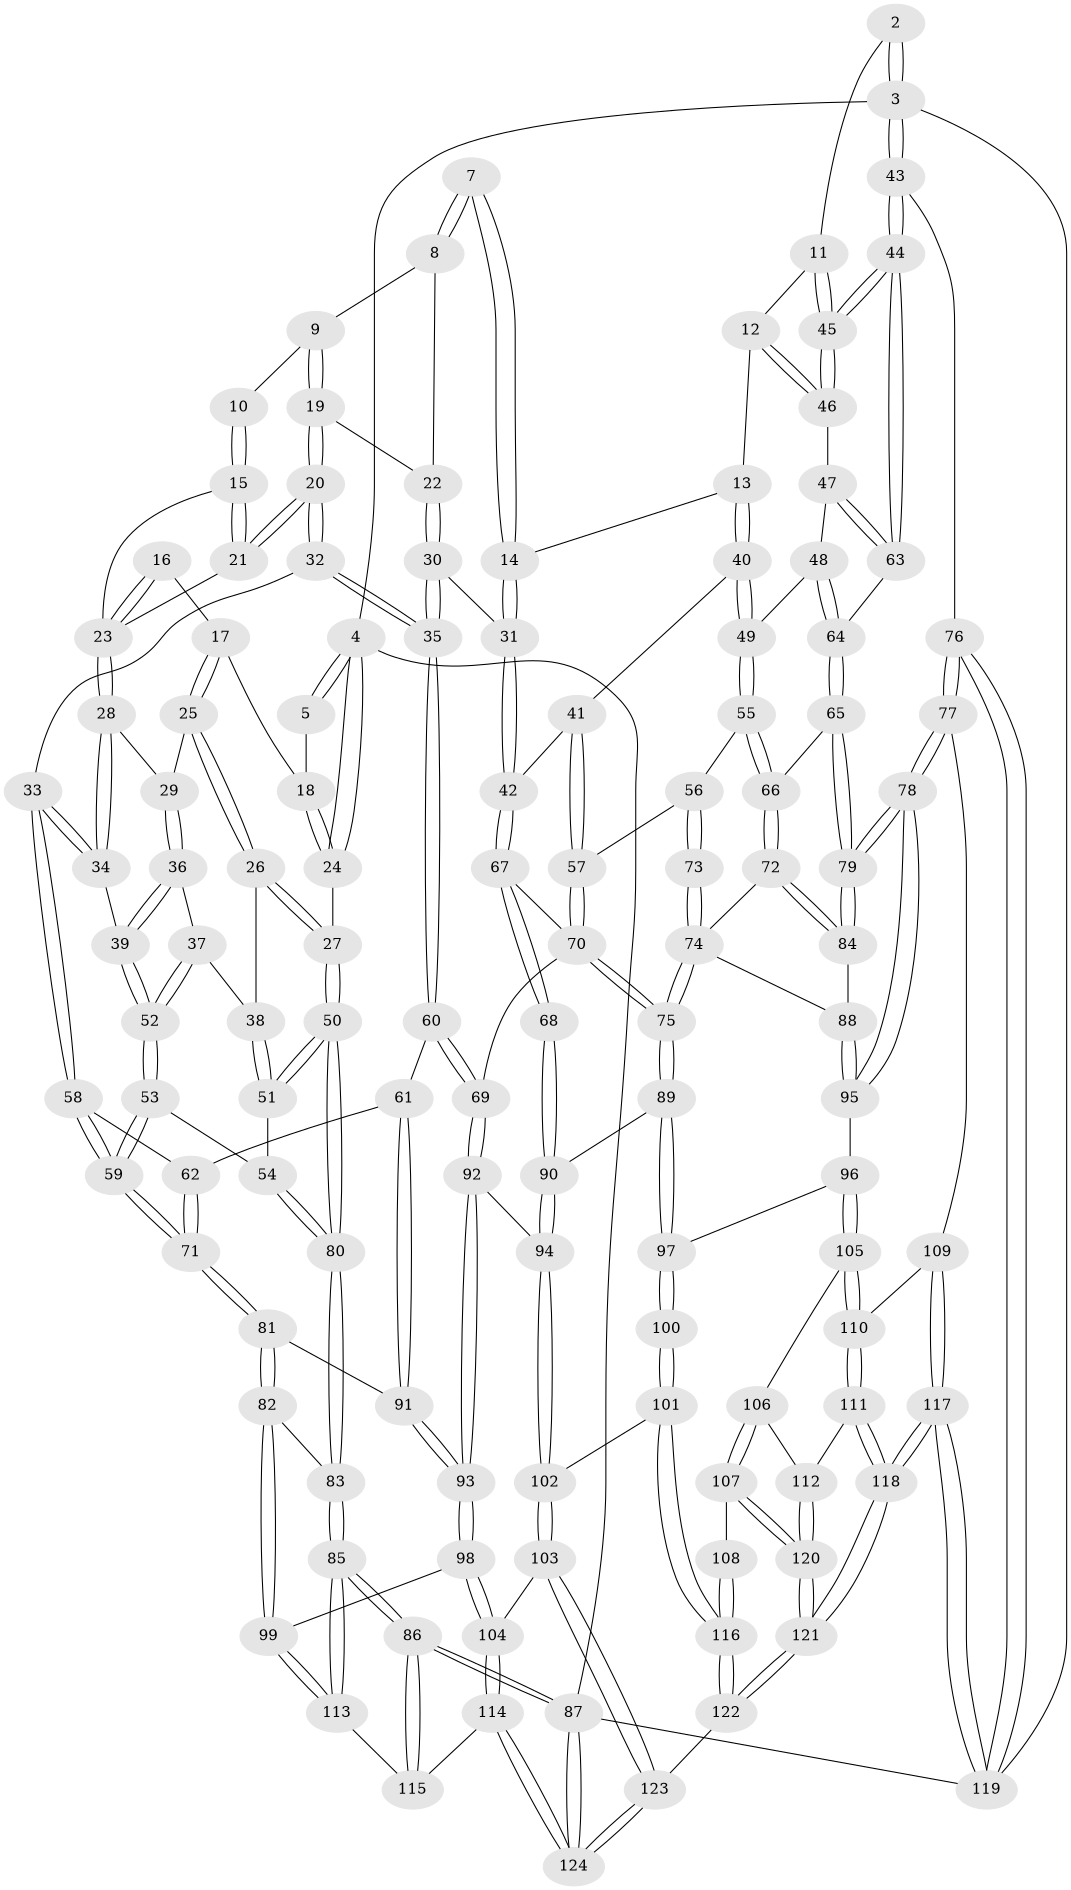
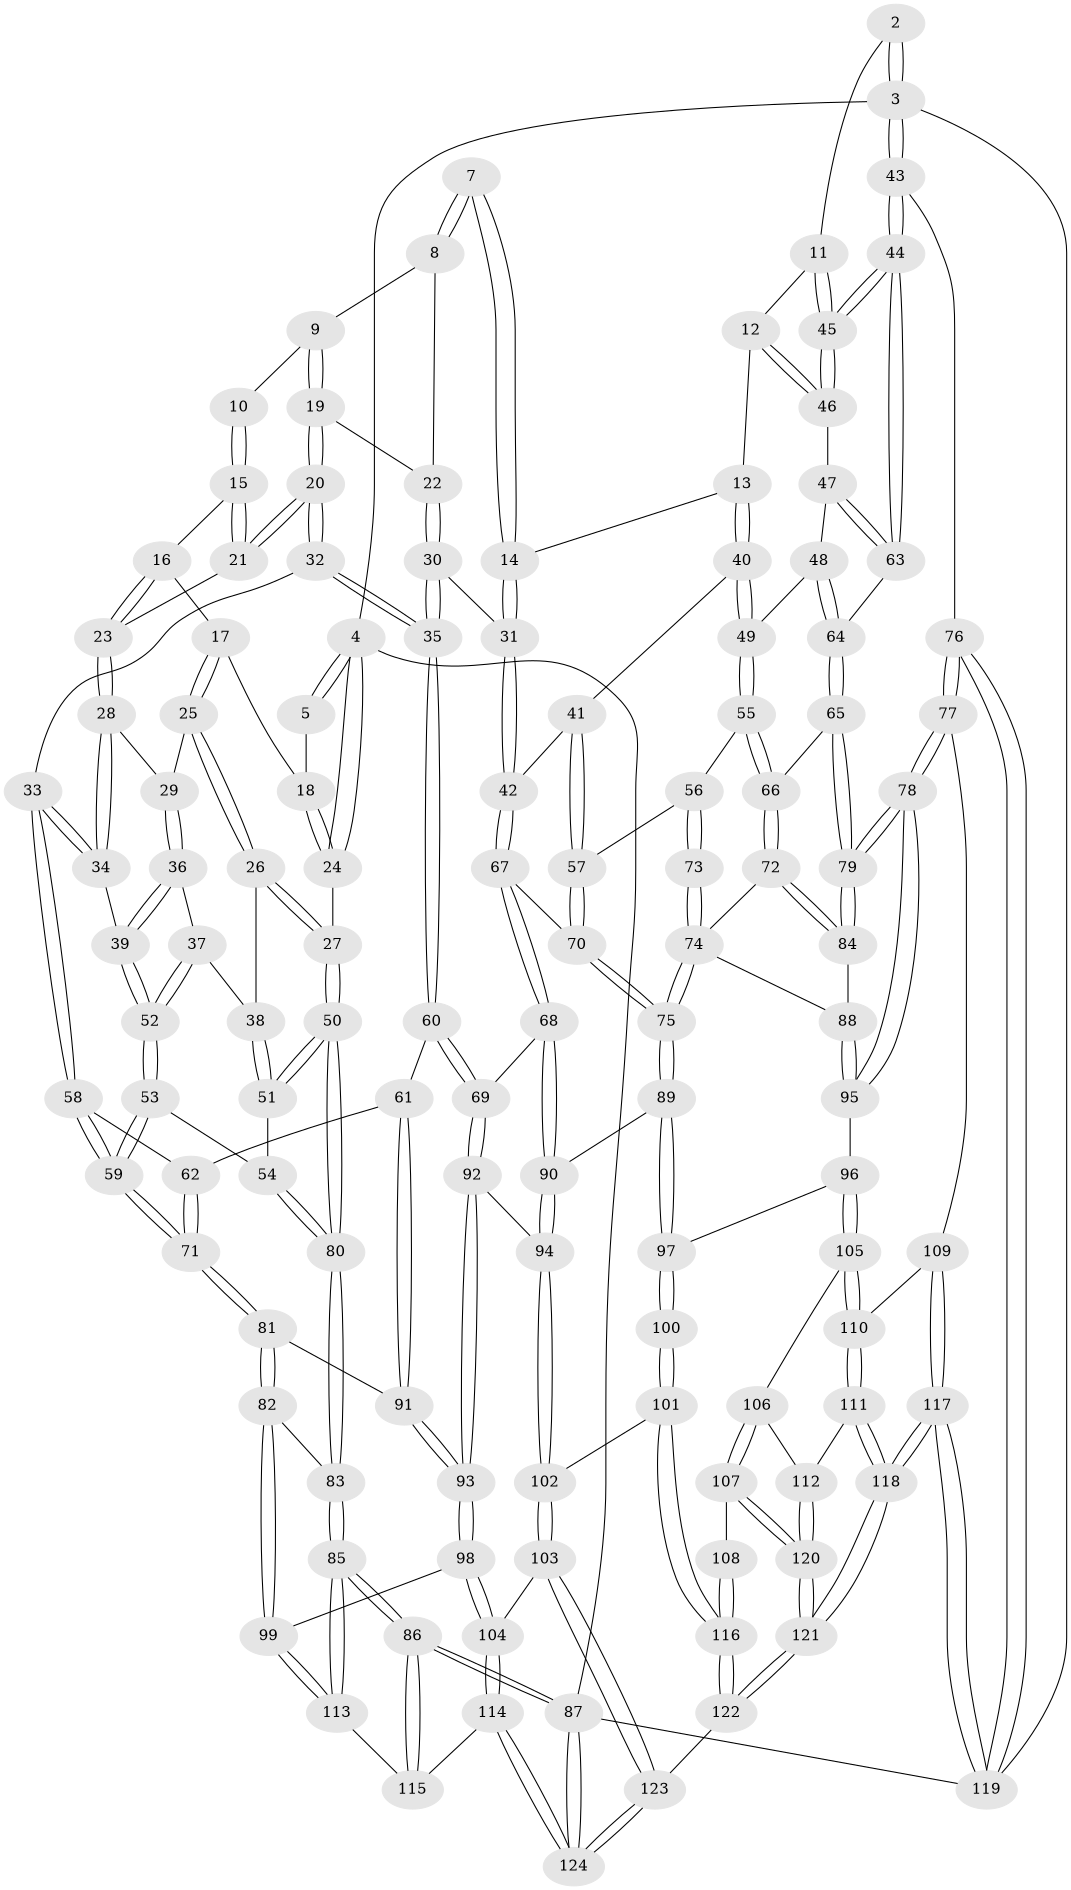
edge "15" -- "23": now "15" -- "16"
edge "70" -- "69": now "68" -- "69"
